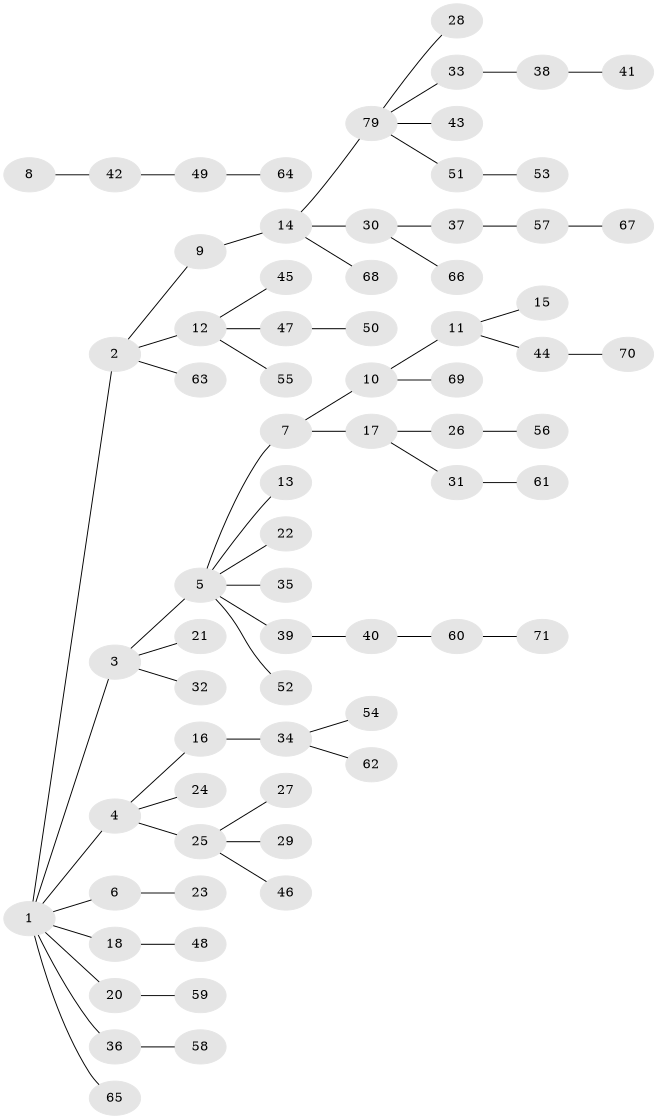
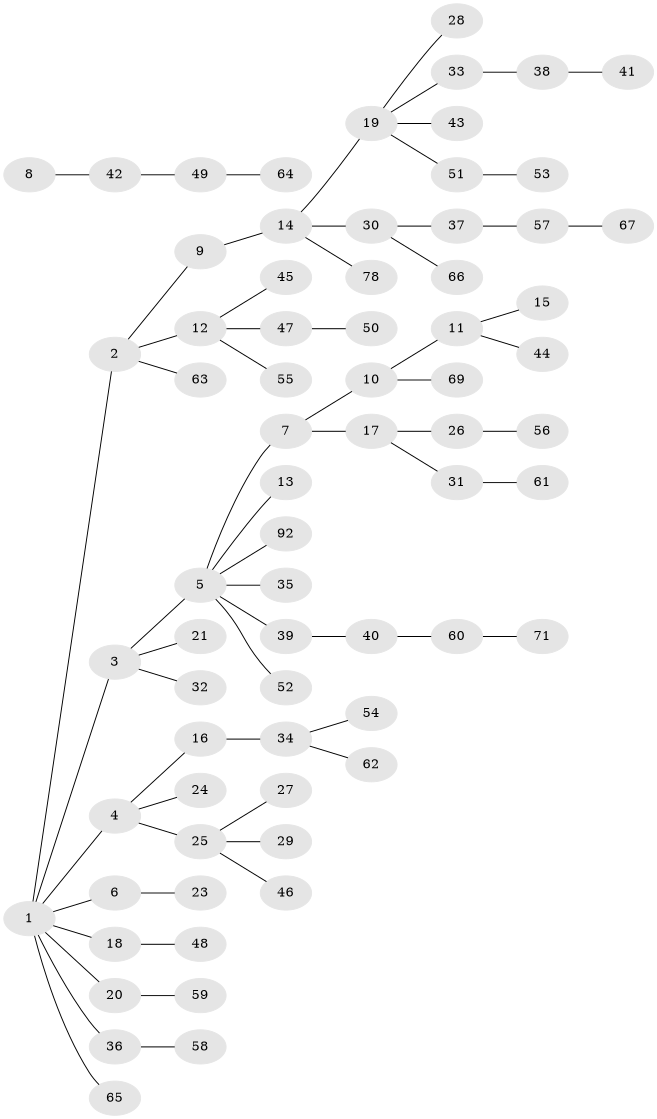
node "79": label "79" -> "19"
node "68": label "68" -> "78"
node "70": removed
node "22": label "22" -> "92"
